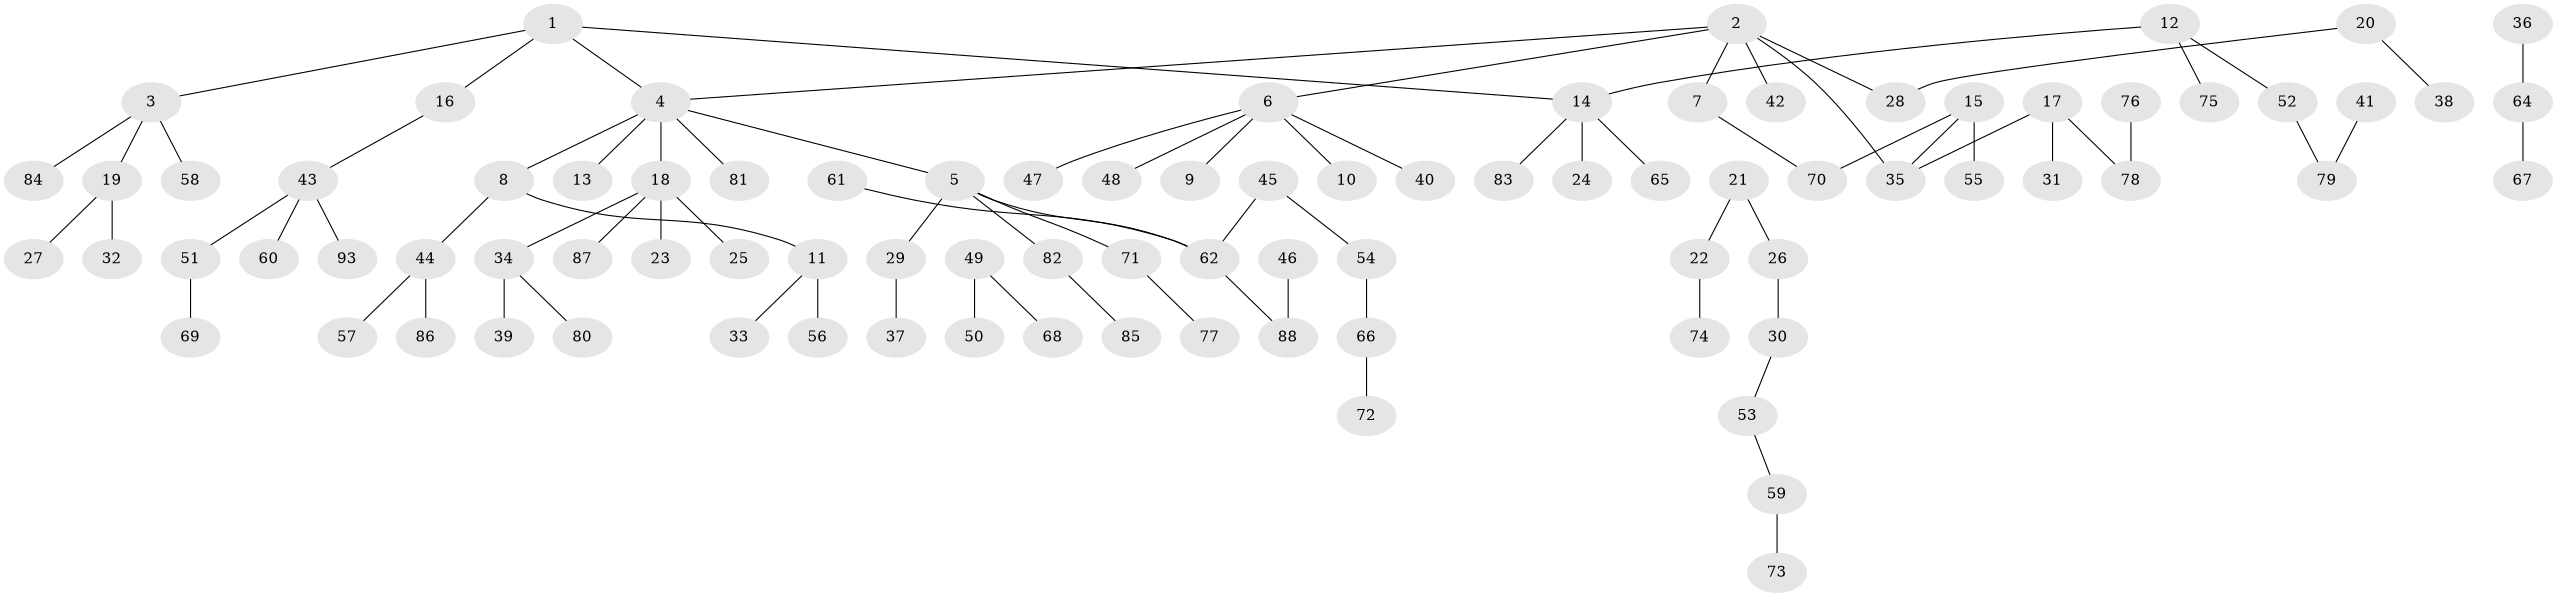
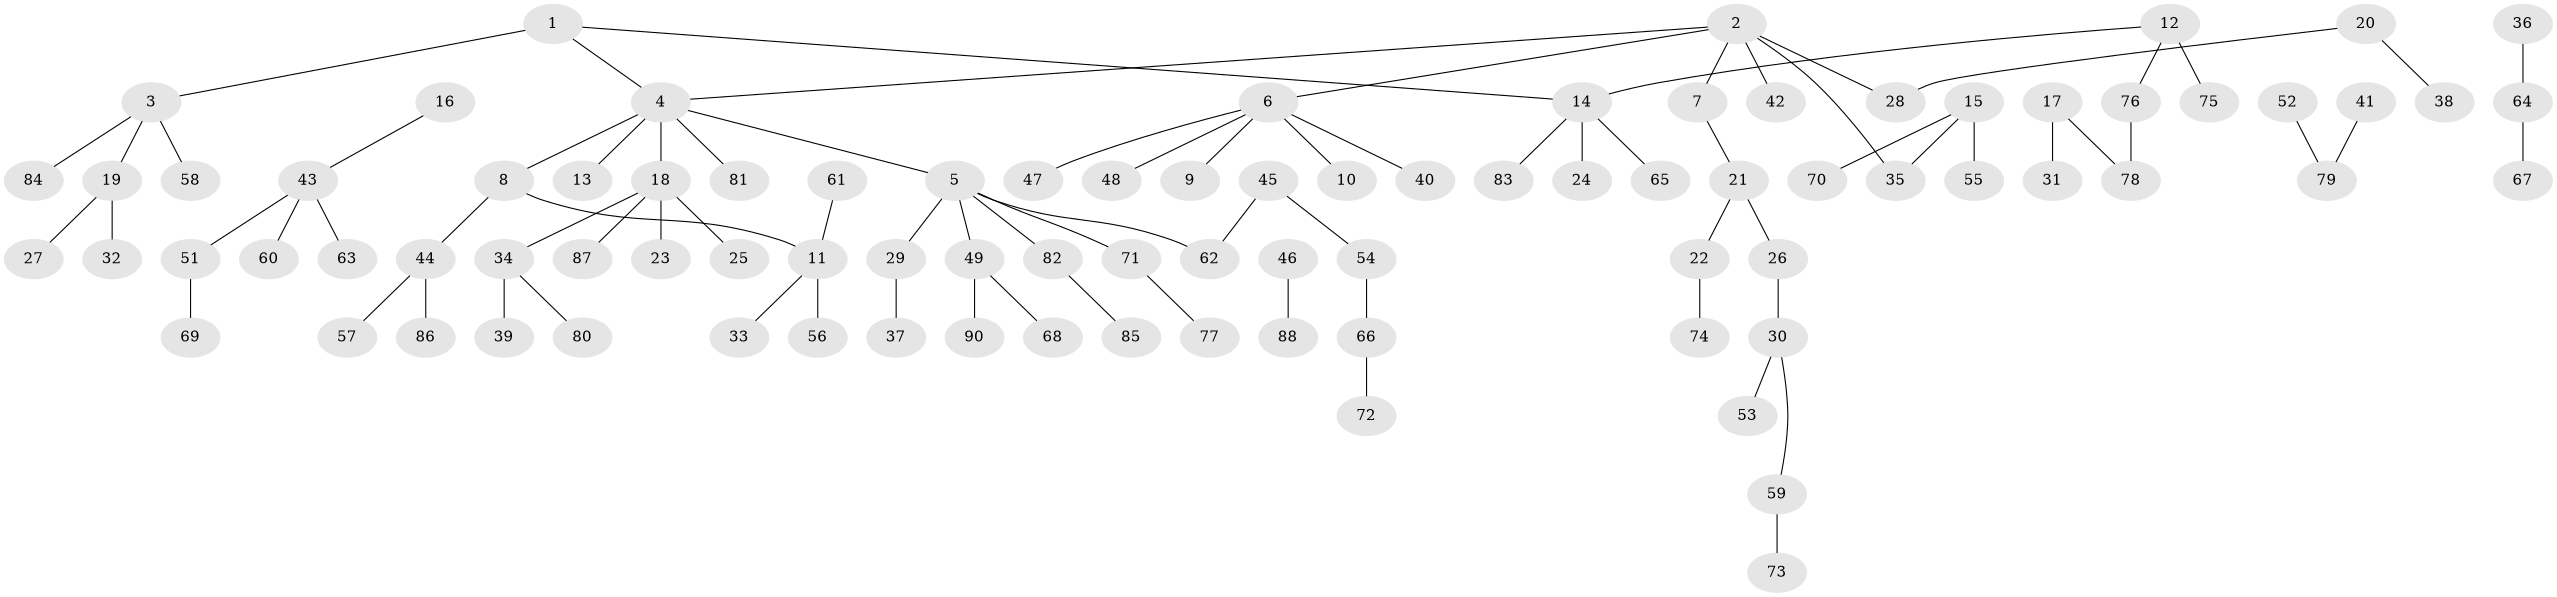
edge "1" -- "16": removed
edge "12" -- "52": now "12" -- "76"
edge "17" -- "35": removed
edge "7" -- "70": now "7" -- "21"
edge "61" -- "62": now "61" -- "11"
edge "5" -- "49": added
node "93": label "93" -> "63"
edge "62" -- "88": removed
node "50": label "50" -> "90"
edge "53" -- "59": now "30" -- "59"
